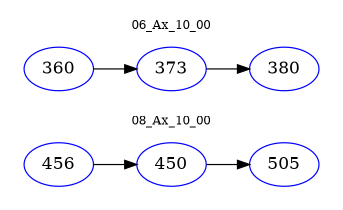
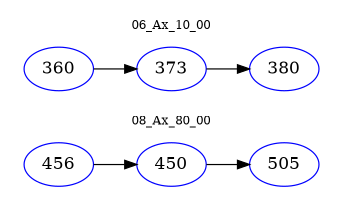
cluster "08_Ax_10_00": label "08_Ax_10_00" -> "08_Ax_80_00"
